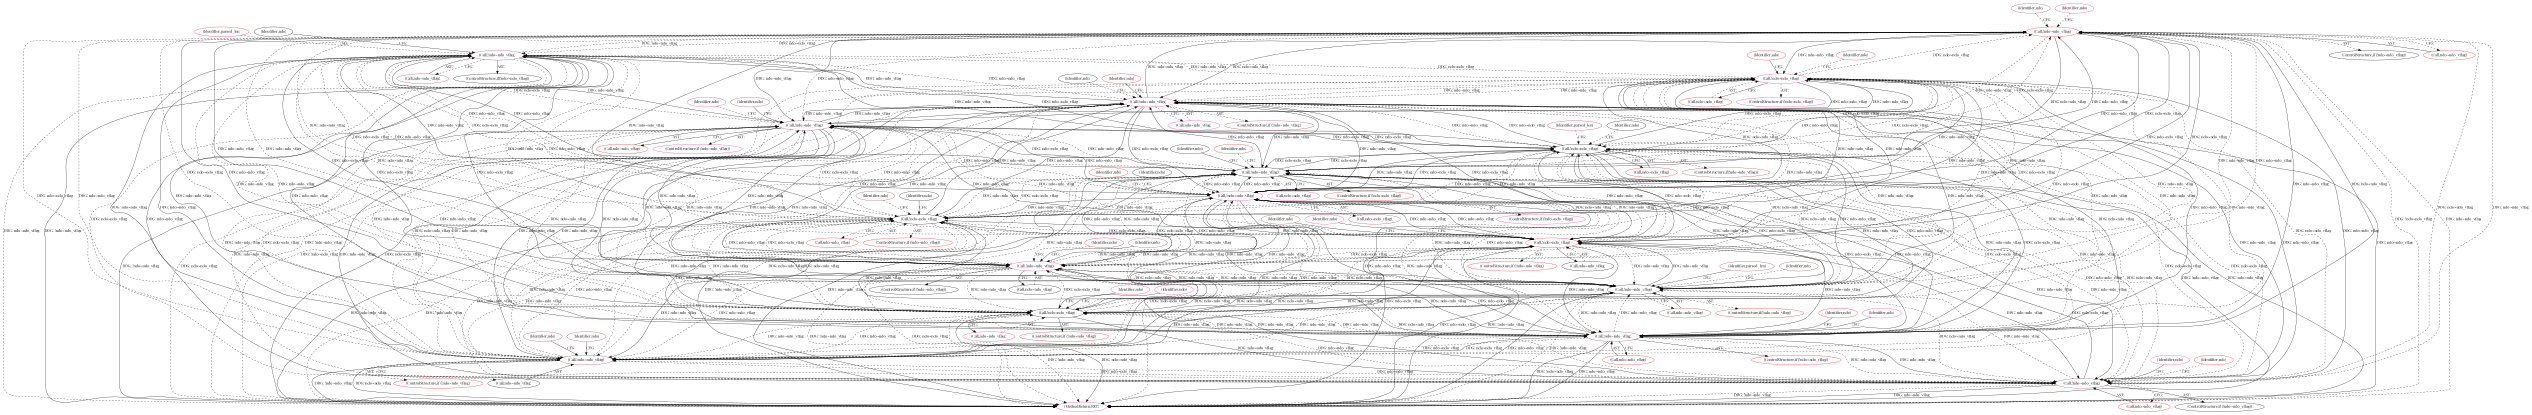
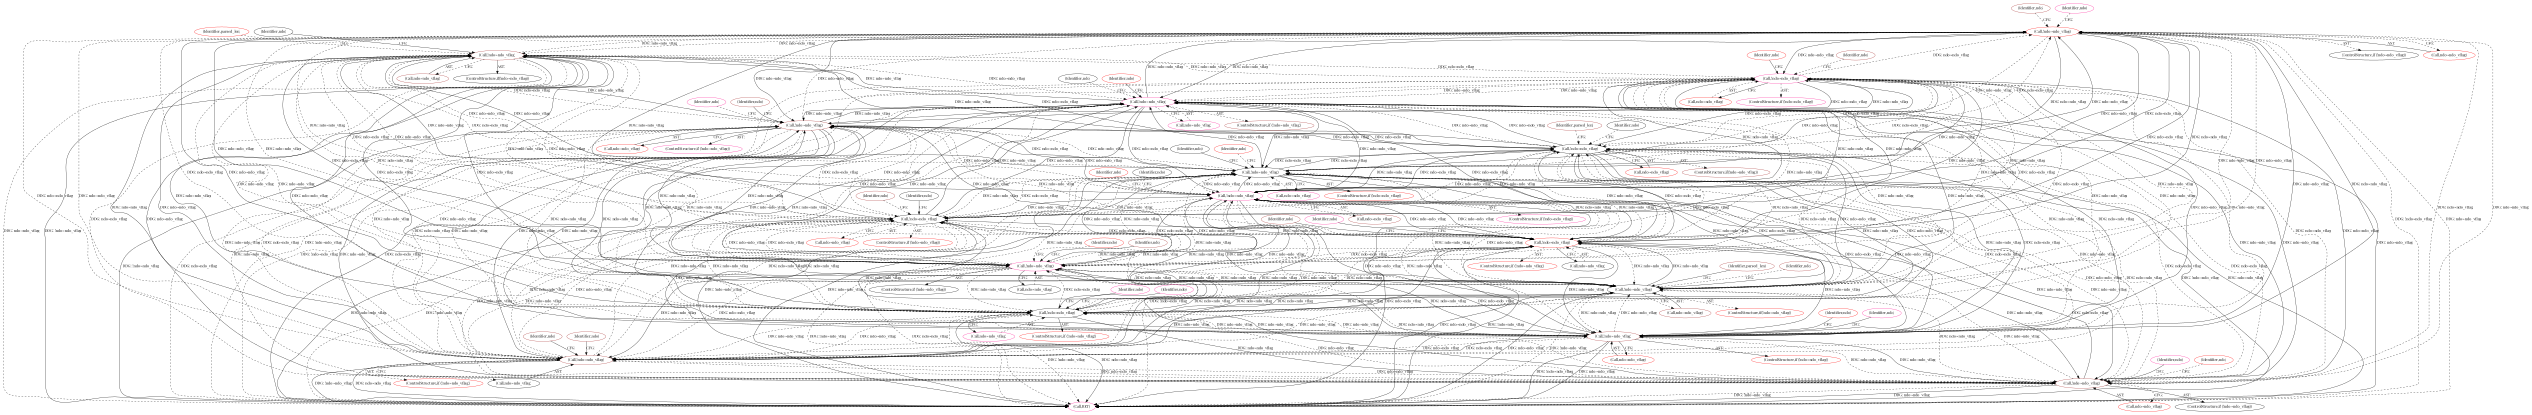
node "(MethodReturn,RET)": label "(MethodReturn,RET)" -> "(Call,RET)"
